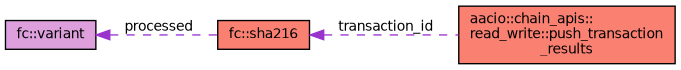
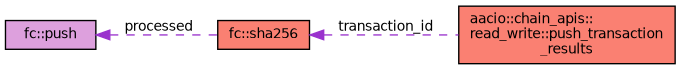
node "fc::variant": label "fc::variant" -> "fc::push"
node "fc::sha216": label "fc::sha216" -> "fc::sha256"
